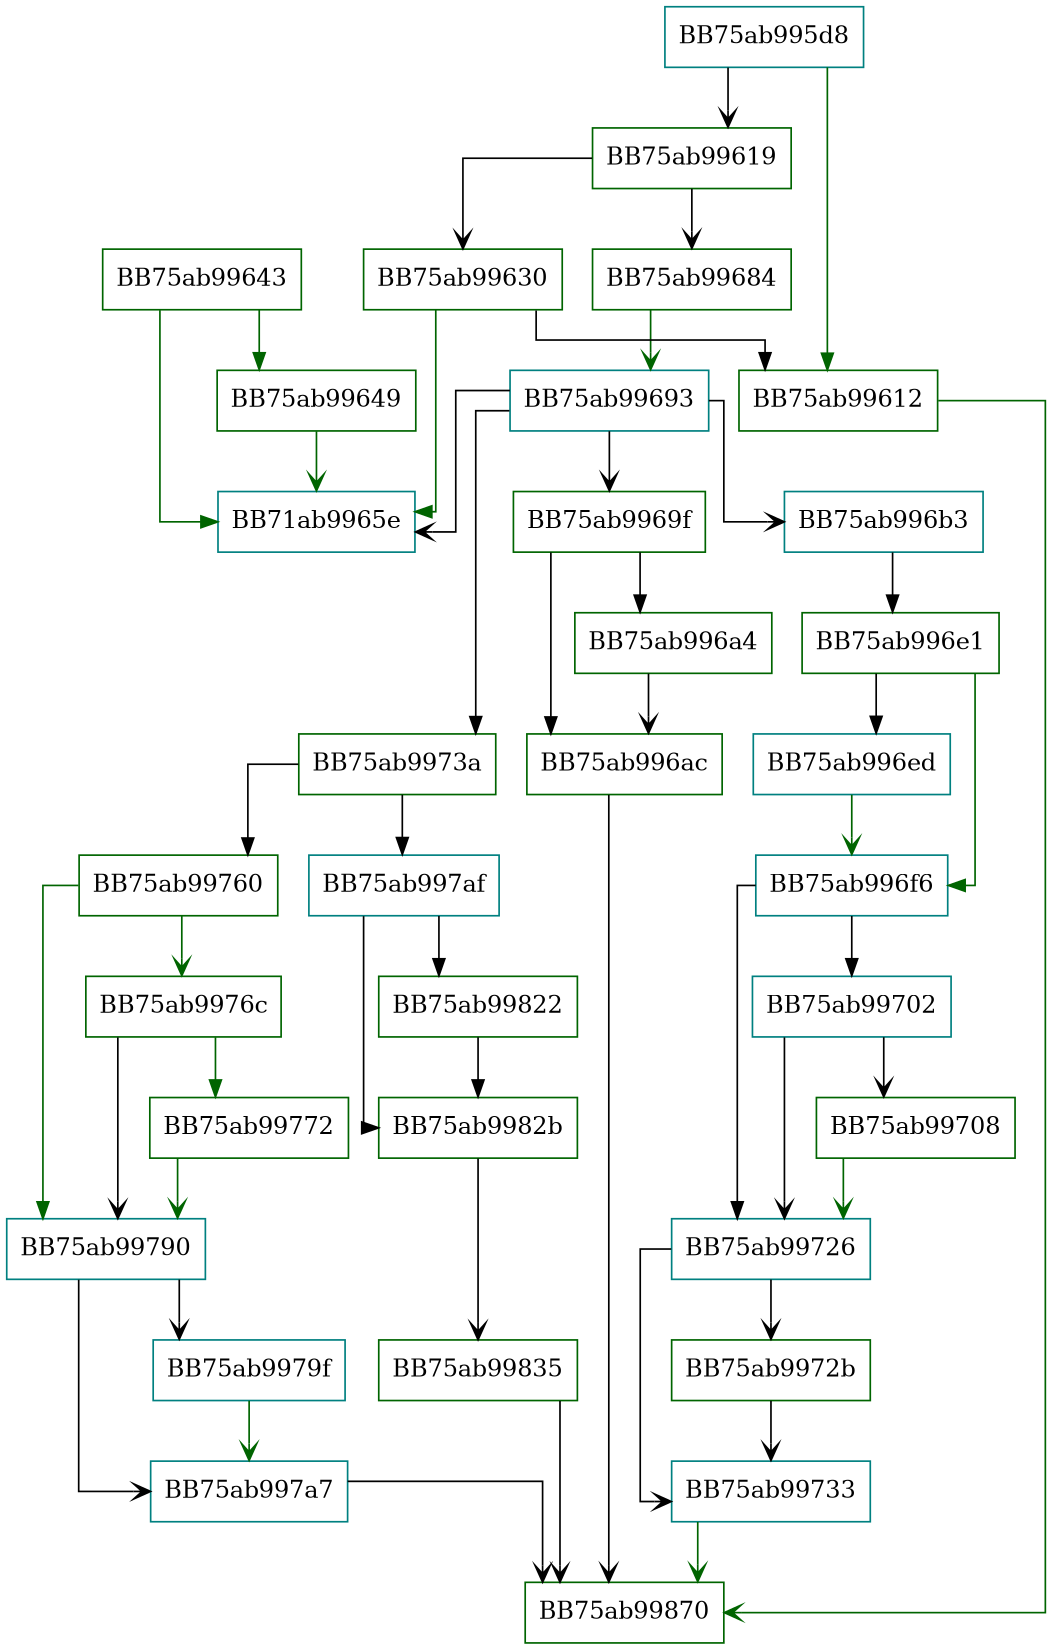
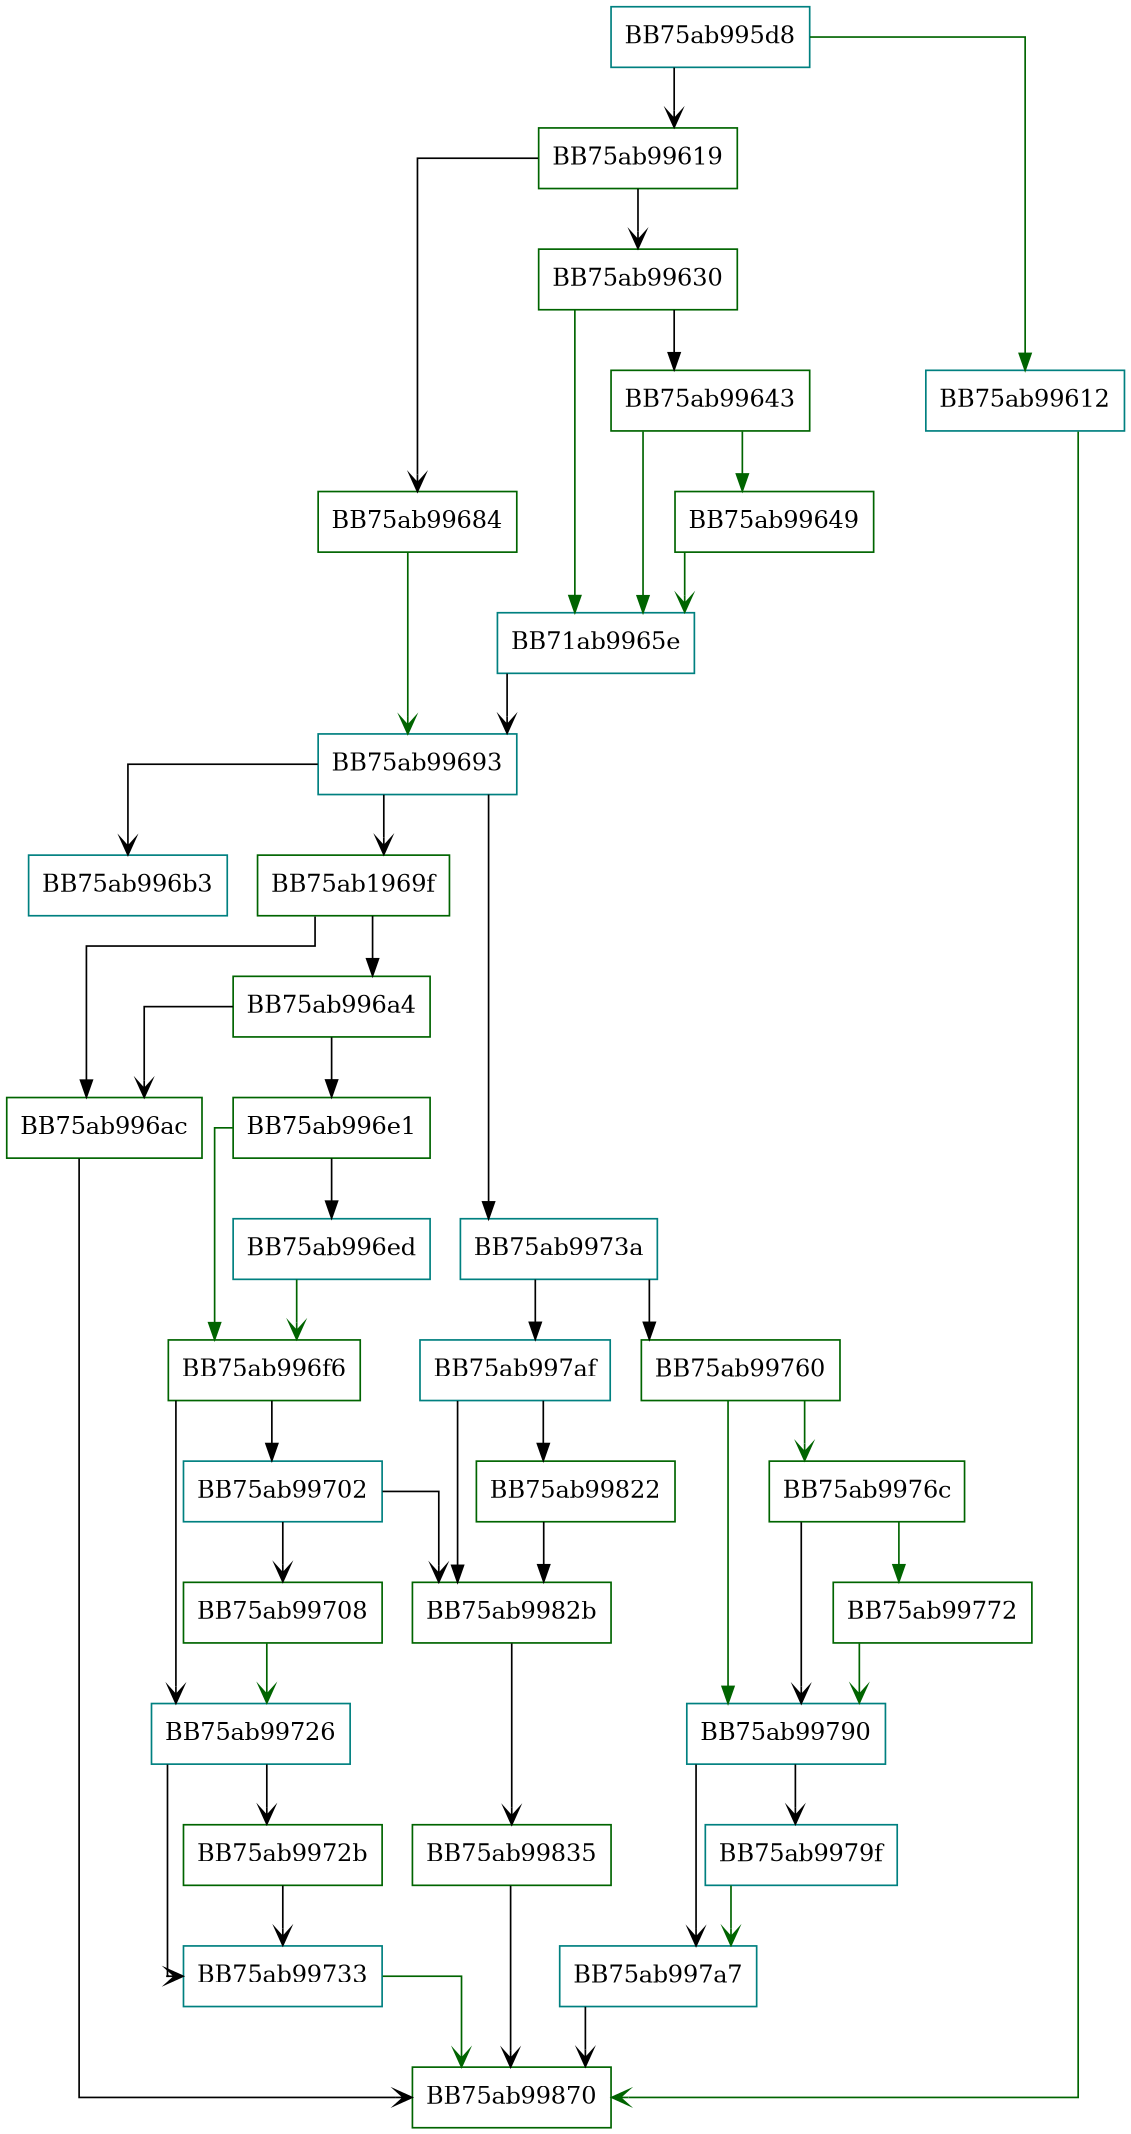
edge "BB75ab99630" -> "BB75ab99612": now "BB75ab99630" -> "BB75ab99643"
node "BB75ab99612": color darkgreen -> teal
edge "BB75ab99693" -> "BB71ab9965e": reversed
node "BB75ab9969f": label "BB75ab9969f" -> "BB75ab1969f"
edge "BB75ab996b3" -> "BB75ab996e1": now "BB75ab996a4" -> "BB75ab996e1"
node "BB75ab9973a": color darkgreen -> teal
node "BB75ab996f6": color teal -> darkgreen
edge "BB75ab996f6" -> "BB75ab99726": arrowhead normal -> vee
edge "BB75ab99702" -> "BB75ab99726": now "BB75ab99702" -> "BB75ab9982b"
